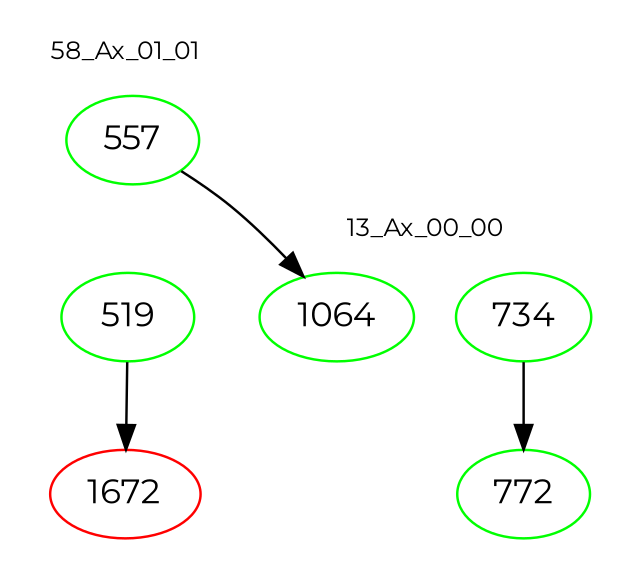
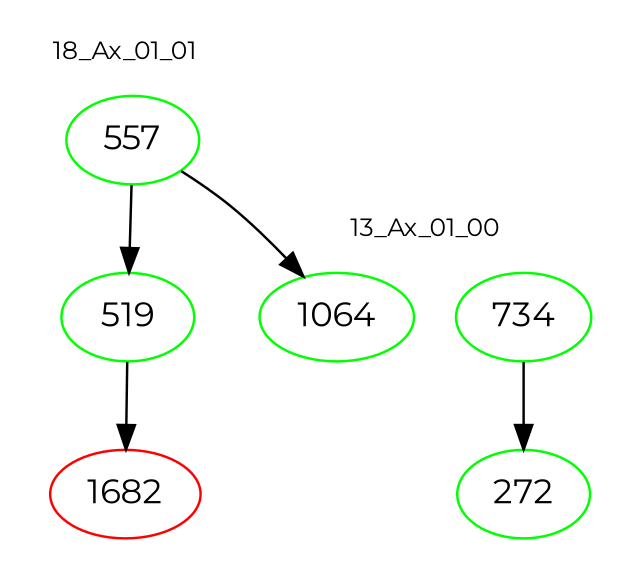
cluster "58_Ax_01_01": label "58_Ax_01_01" -> "18_Ax_01_01"
edge "557" -> "519": added
cluster "13_Ax_00_00": label "13_Ax_00_00" -> "13_Ax_01_00"
node "1672": label "1672" -> "1682"
node "772": label "772" -> "272"
